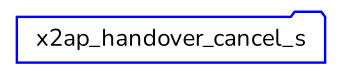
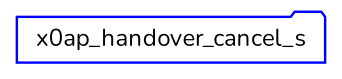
node "x2ap_handover_cancel_s": label "x2ap_handover_cancel_s" -> "x0ap_handover_cancel_s"
